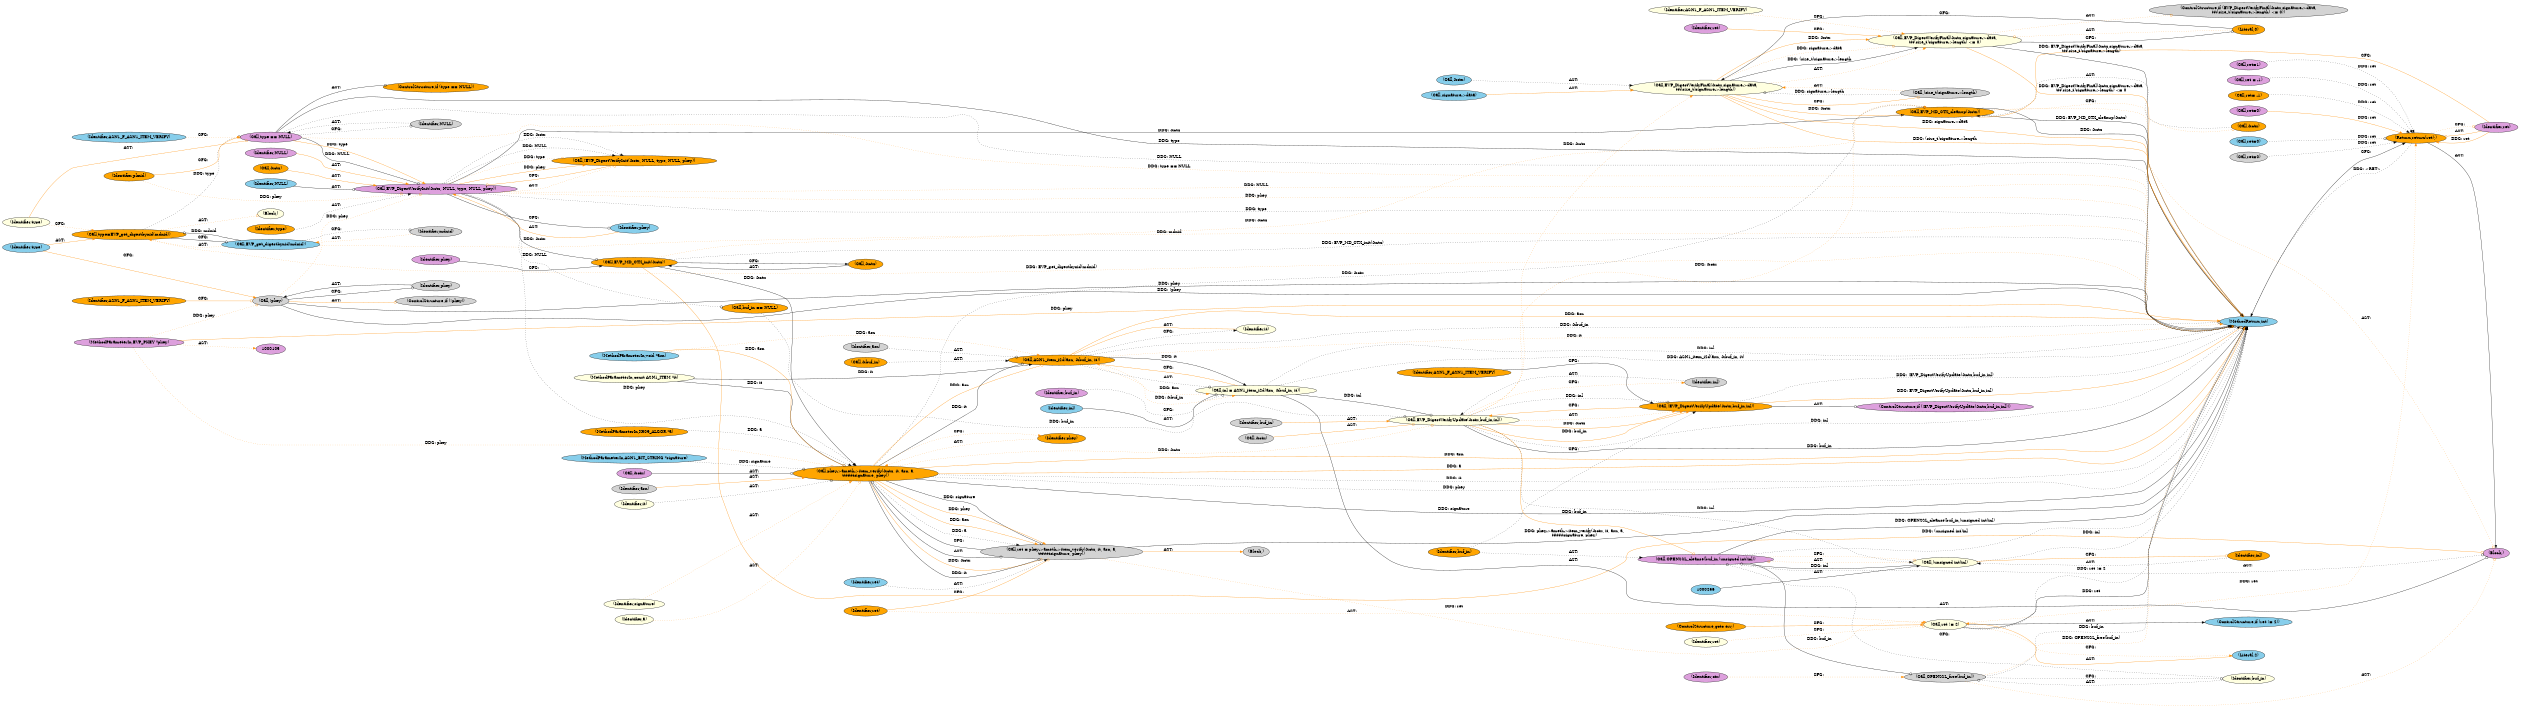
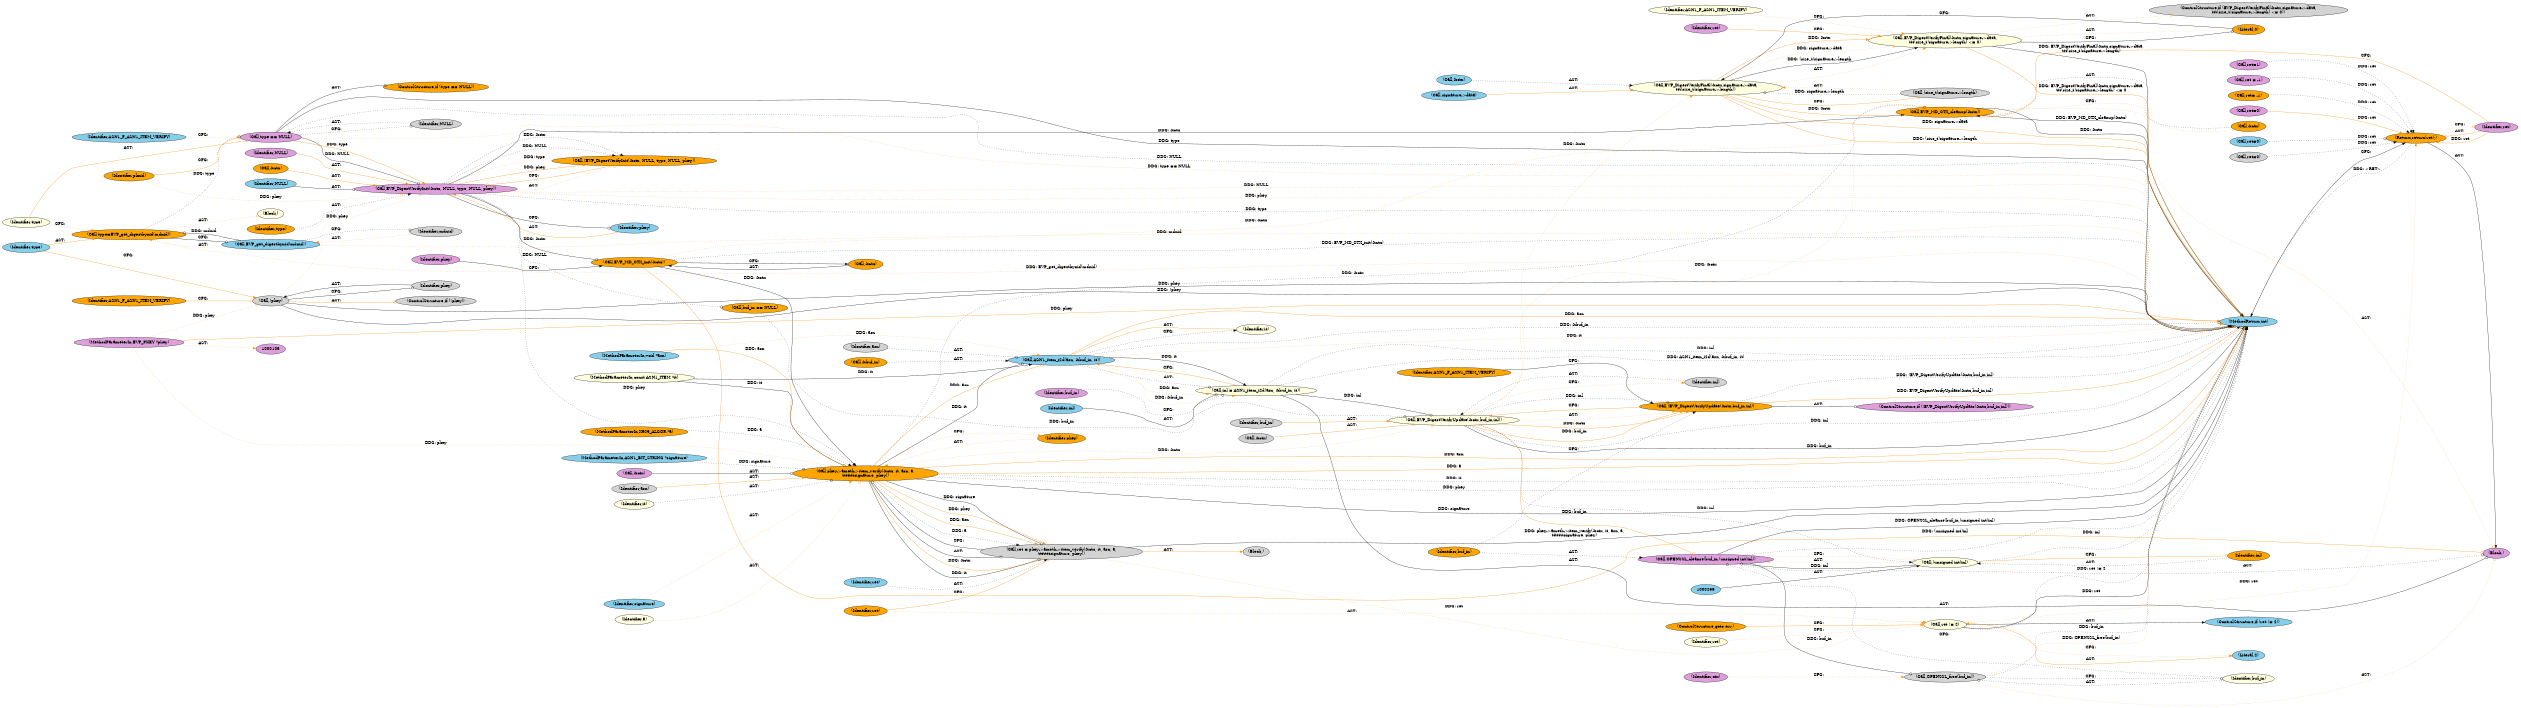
node "(Call,ASN1_item_i2d(asn, &buf_in, it))": fillcolor orange -> skyblue
node "(Identifier,signature)": fillcolor lightyellow -> skyblue
